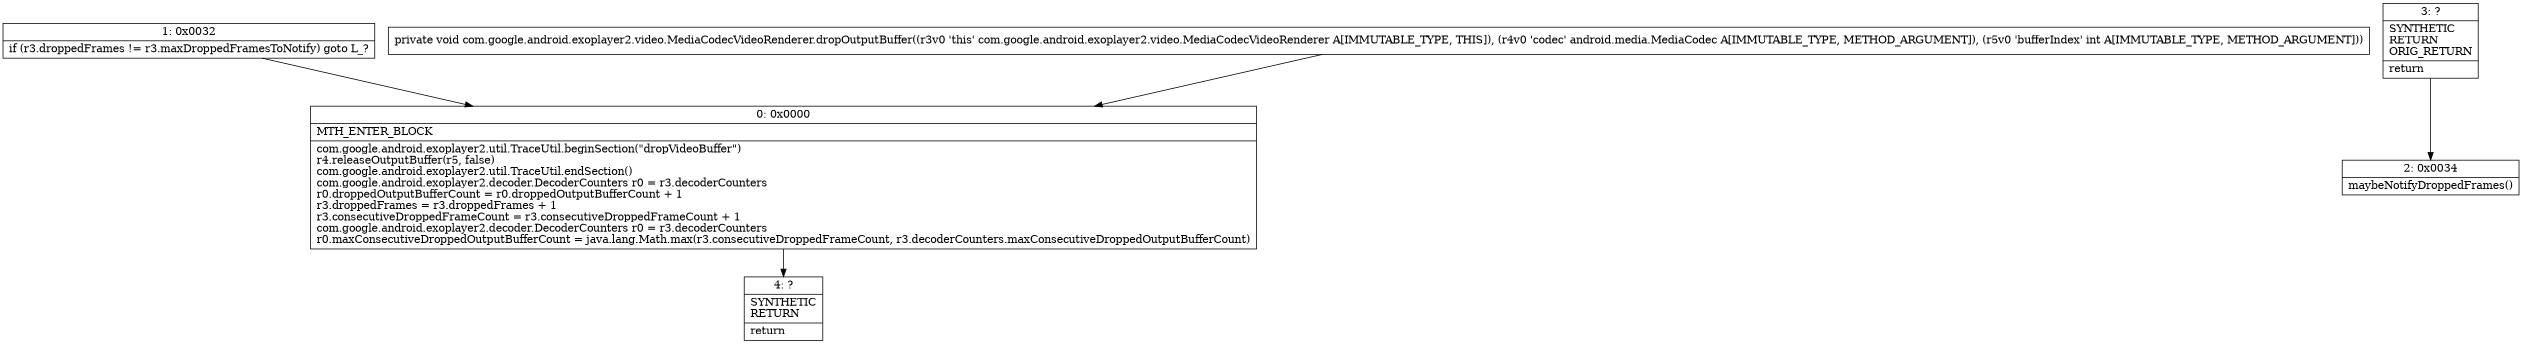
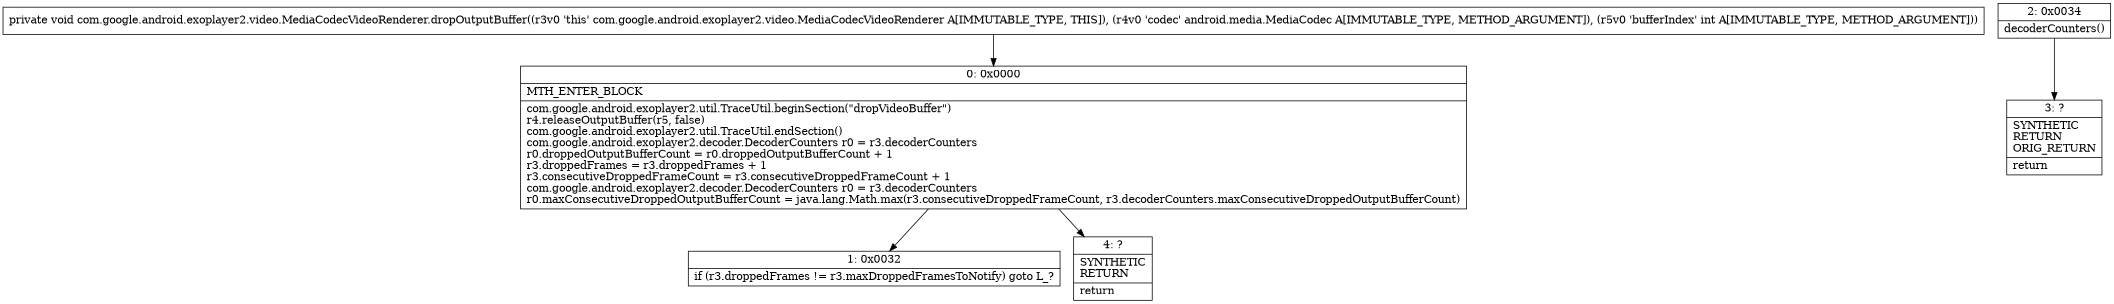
edge "1: 0x0032" -> "0: 0x0000": reversed
edge "3: ?" -> "2: 0x0034": reversed
node "2: 0x0034": text "maybeNotifyDroppedFrames()" -> "decoderCounters()"
